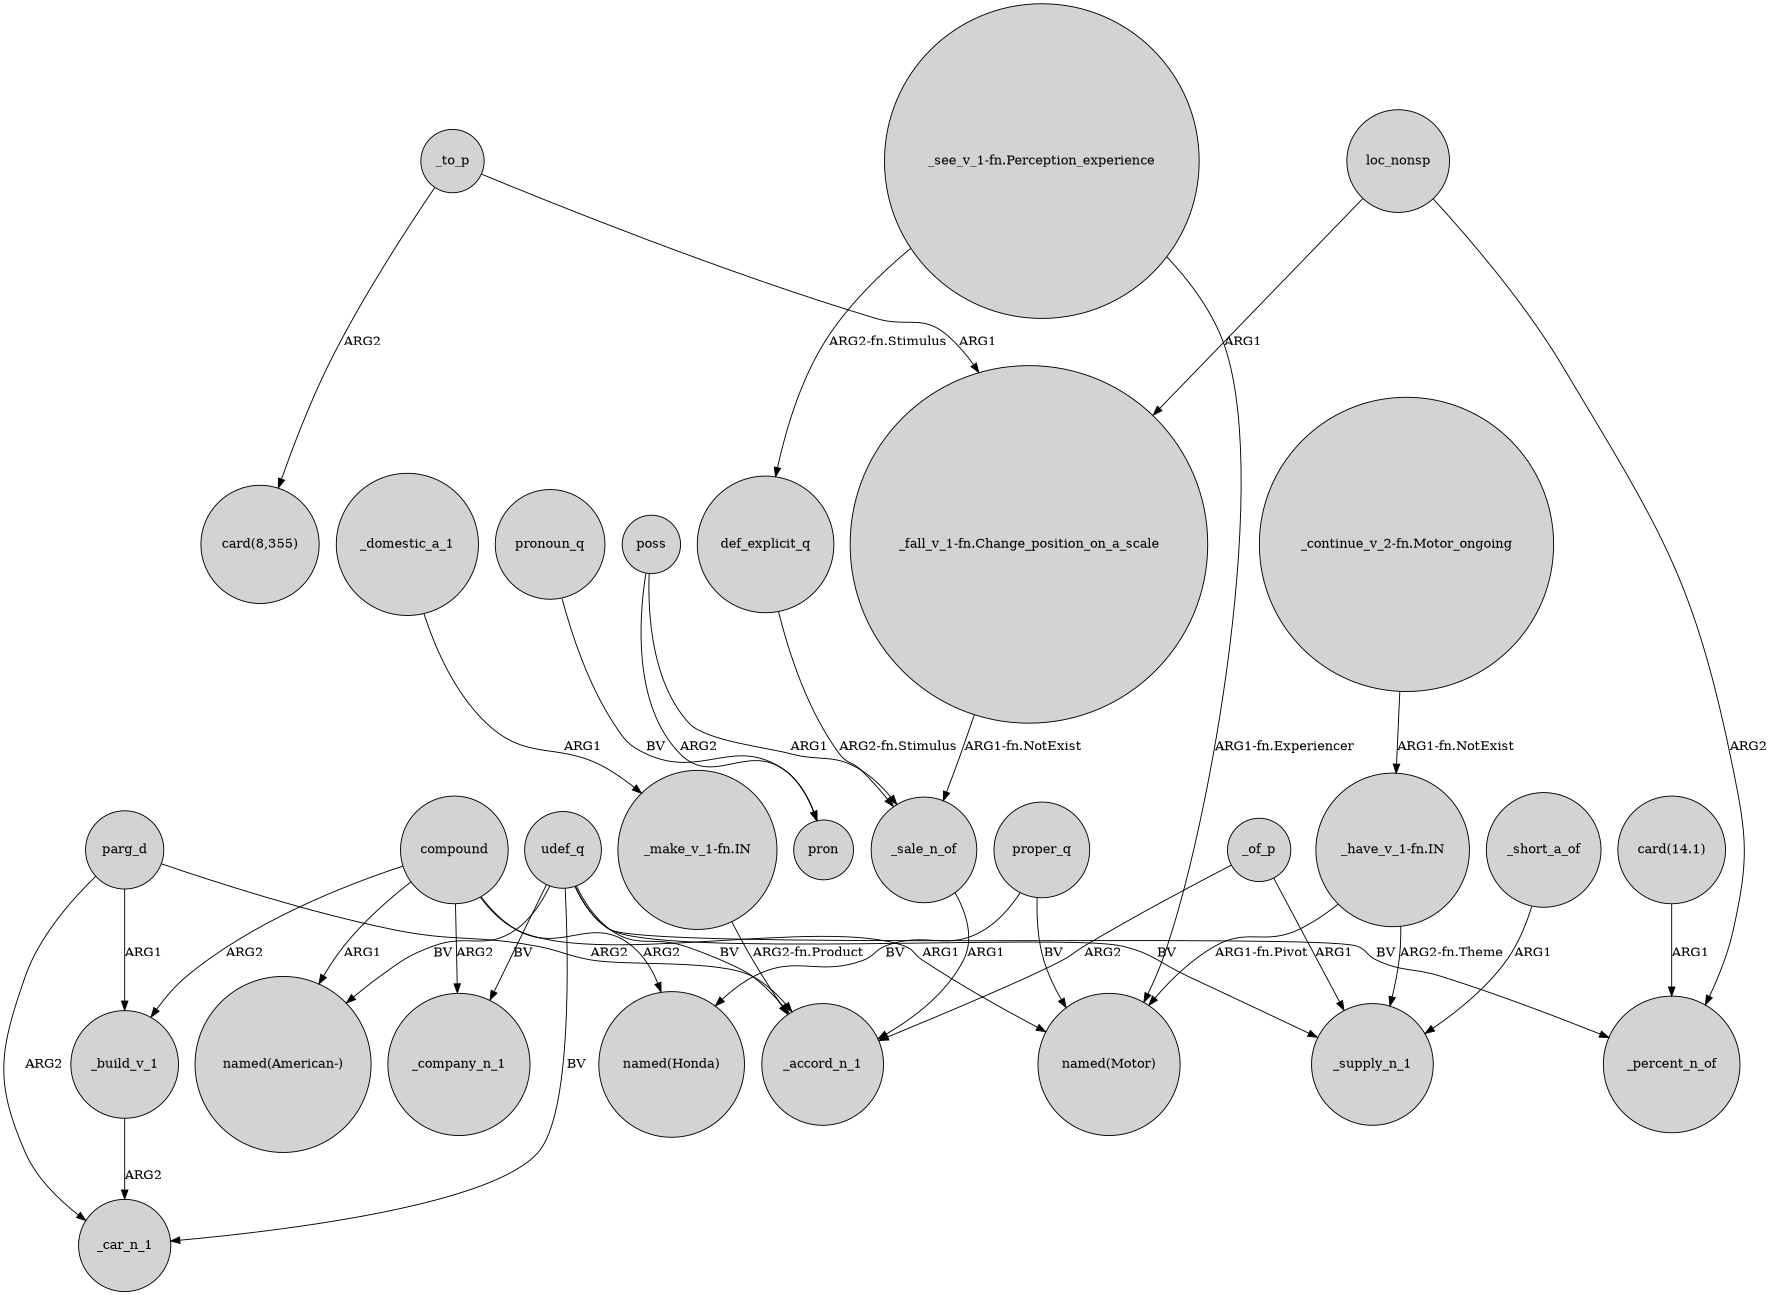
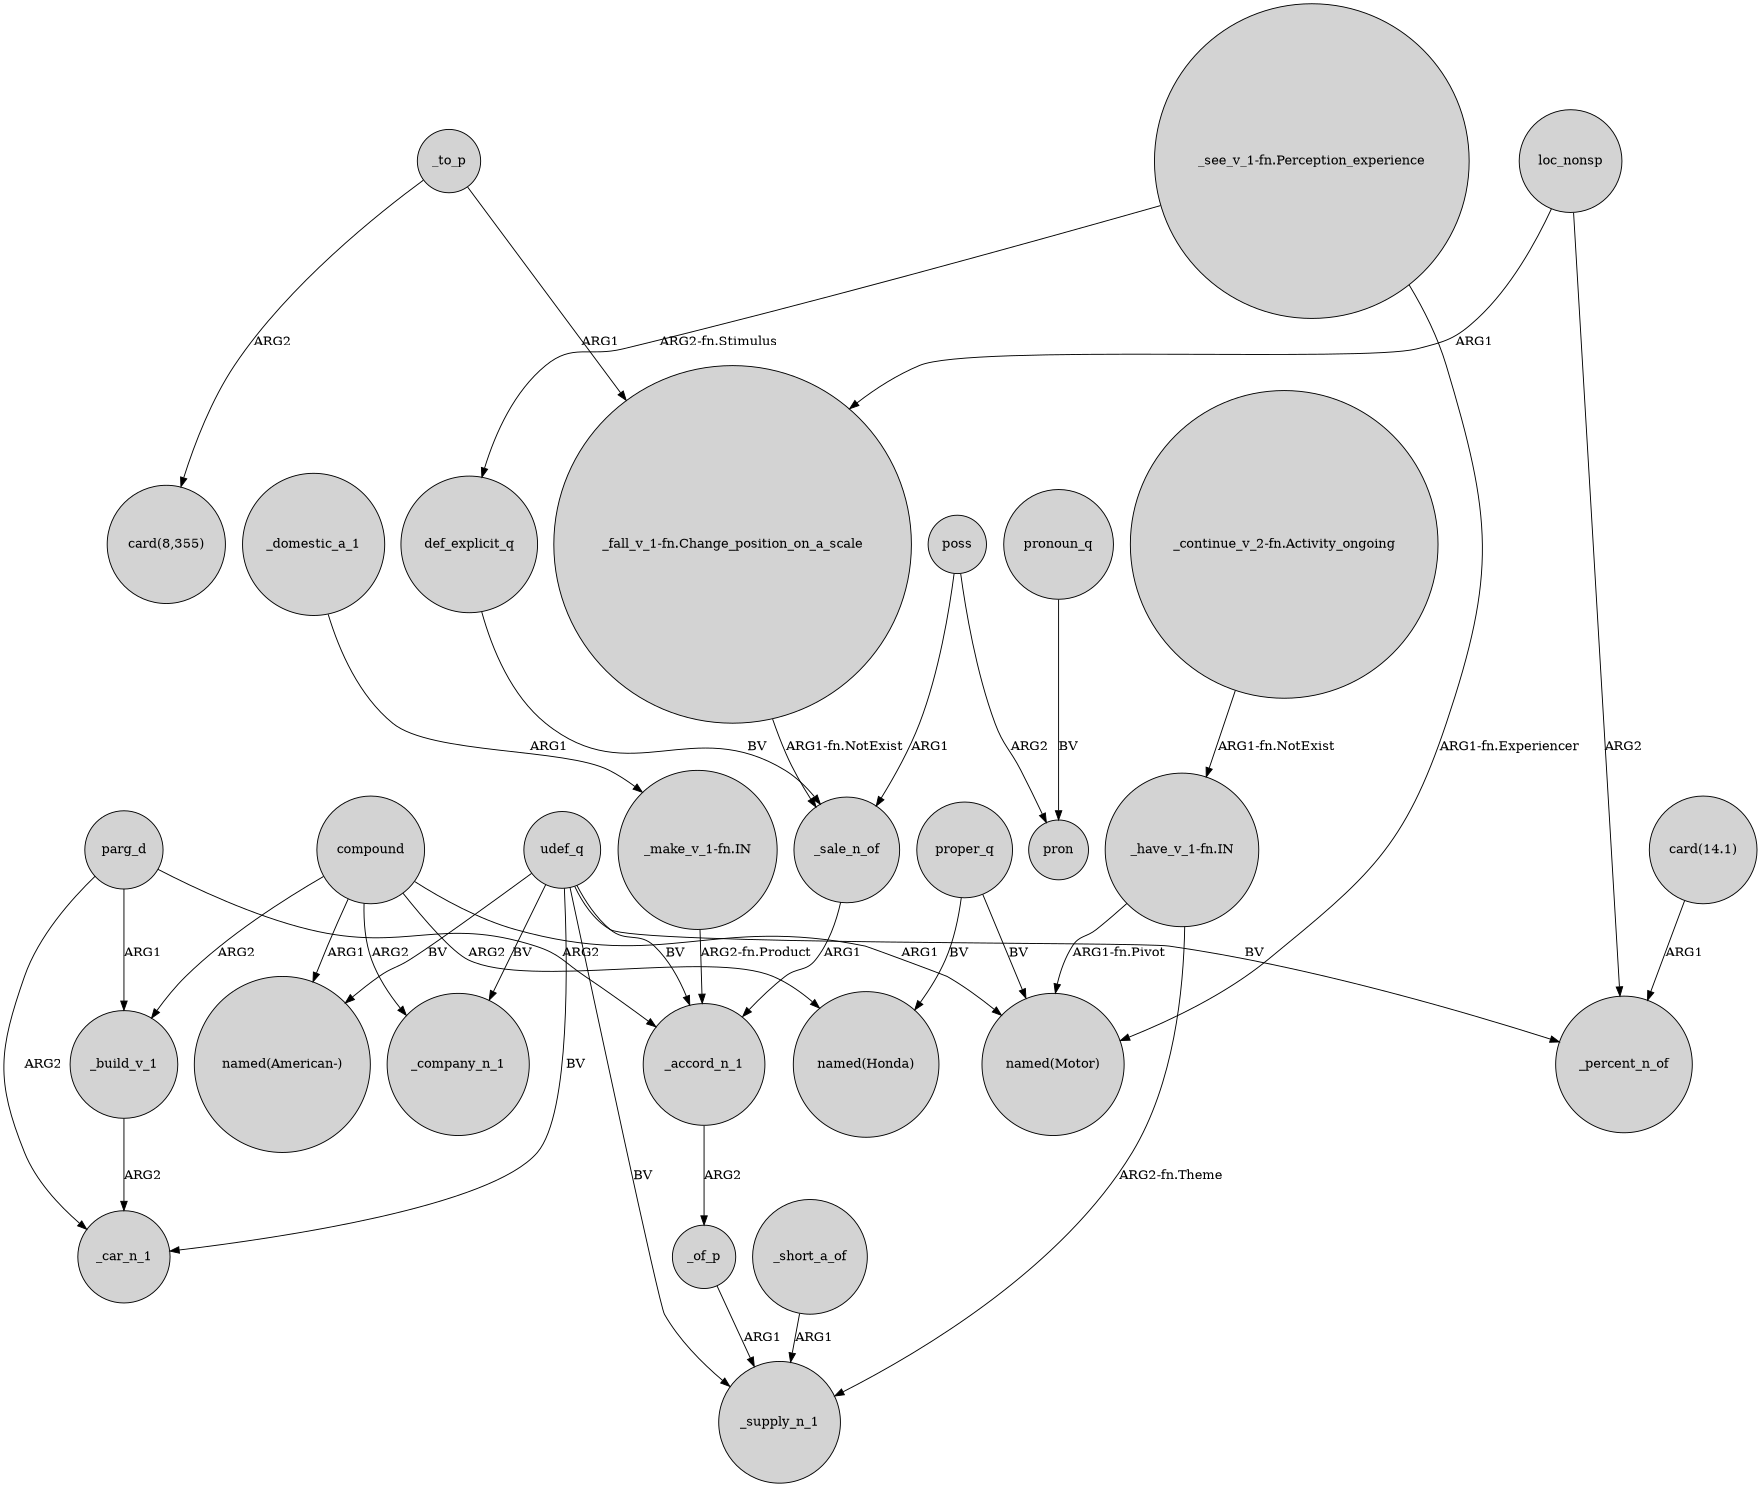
node "_continue_v_2-fn.Motor_ongoing": label "_continue_v_2-fn.Motor_ongoing" -> "_continue_v_2-fn.Activity_ongoing"
edge "def_explicit_q" -> "_sale_n_of": label "ARG2-fn.Stimulus" -> "BV"
edge "_of_p" -> "_accord_n_1": reversed
